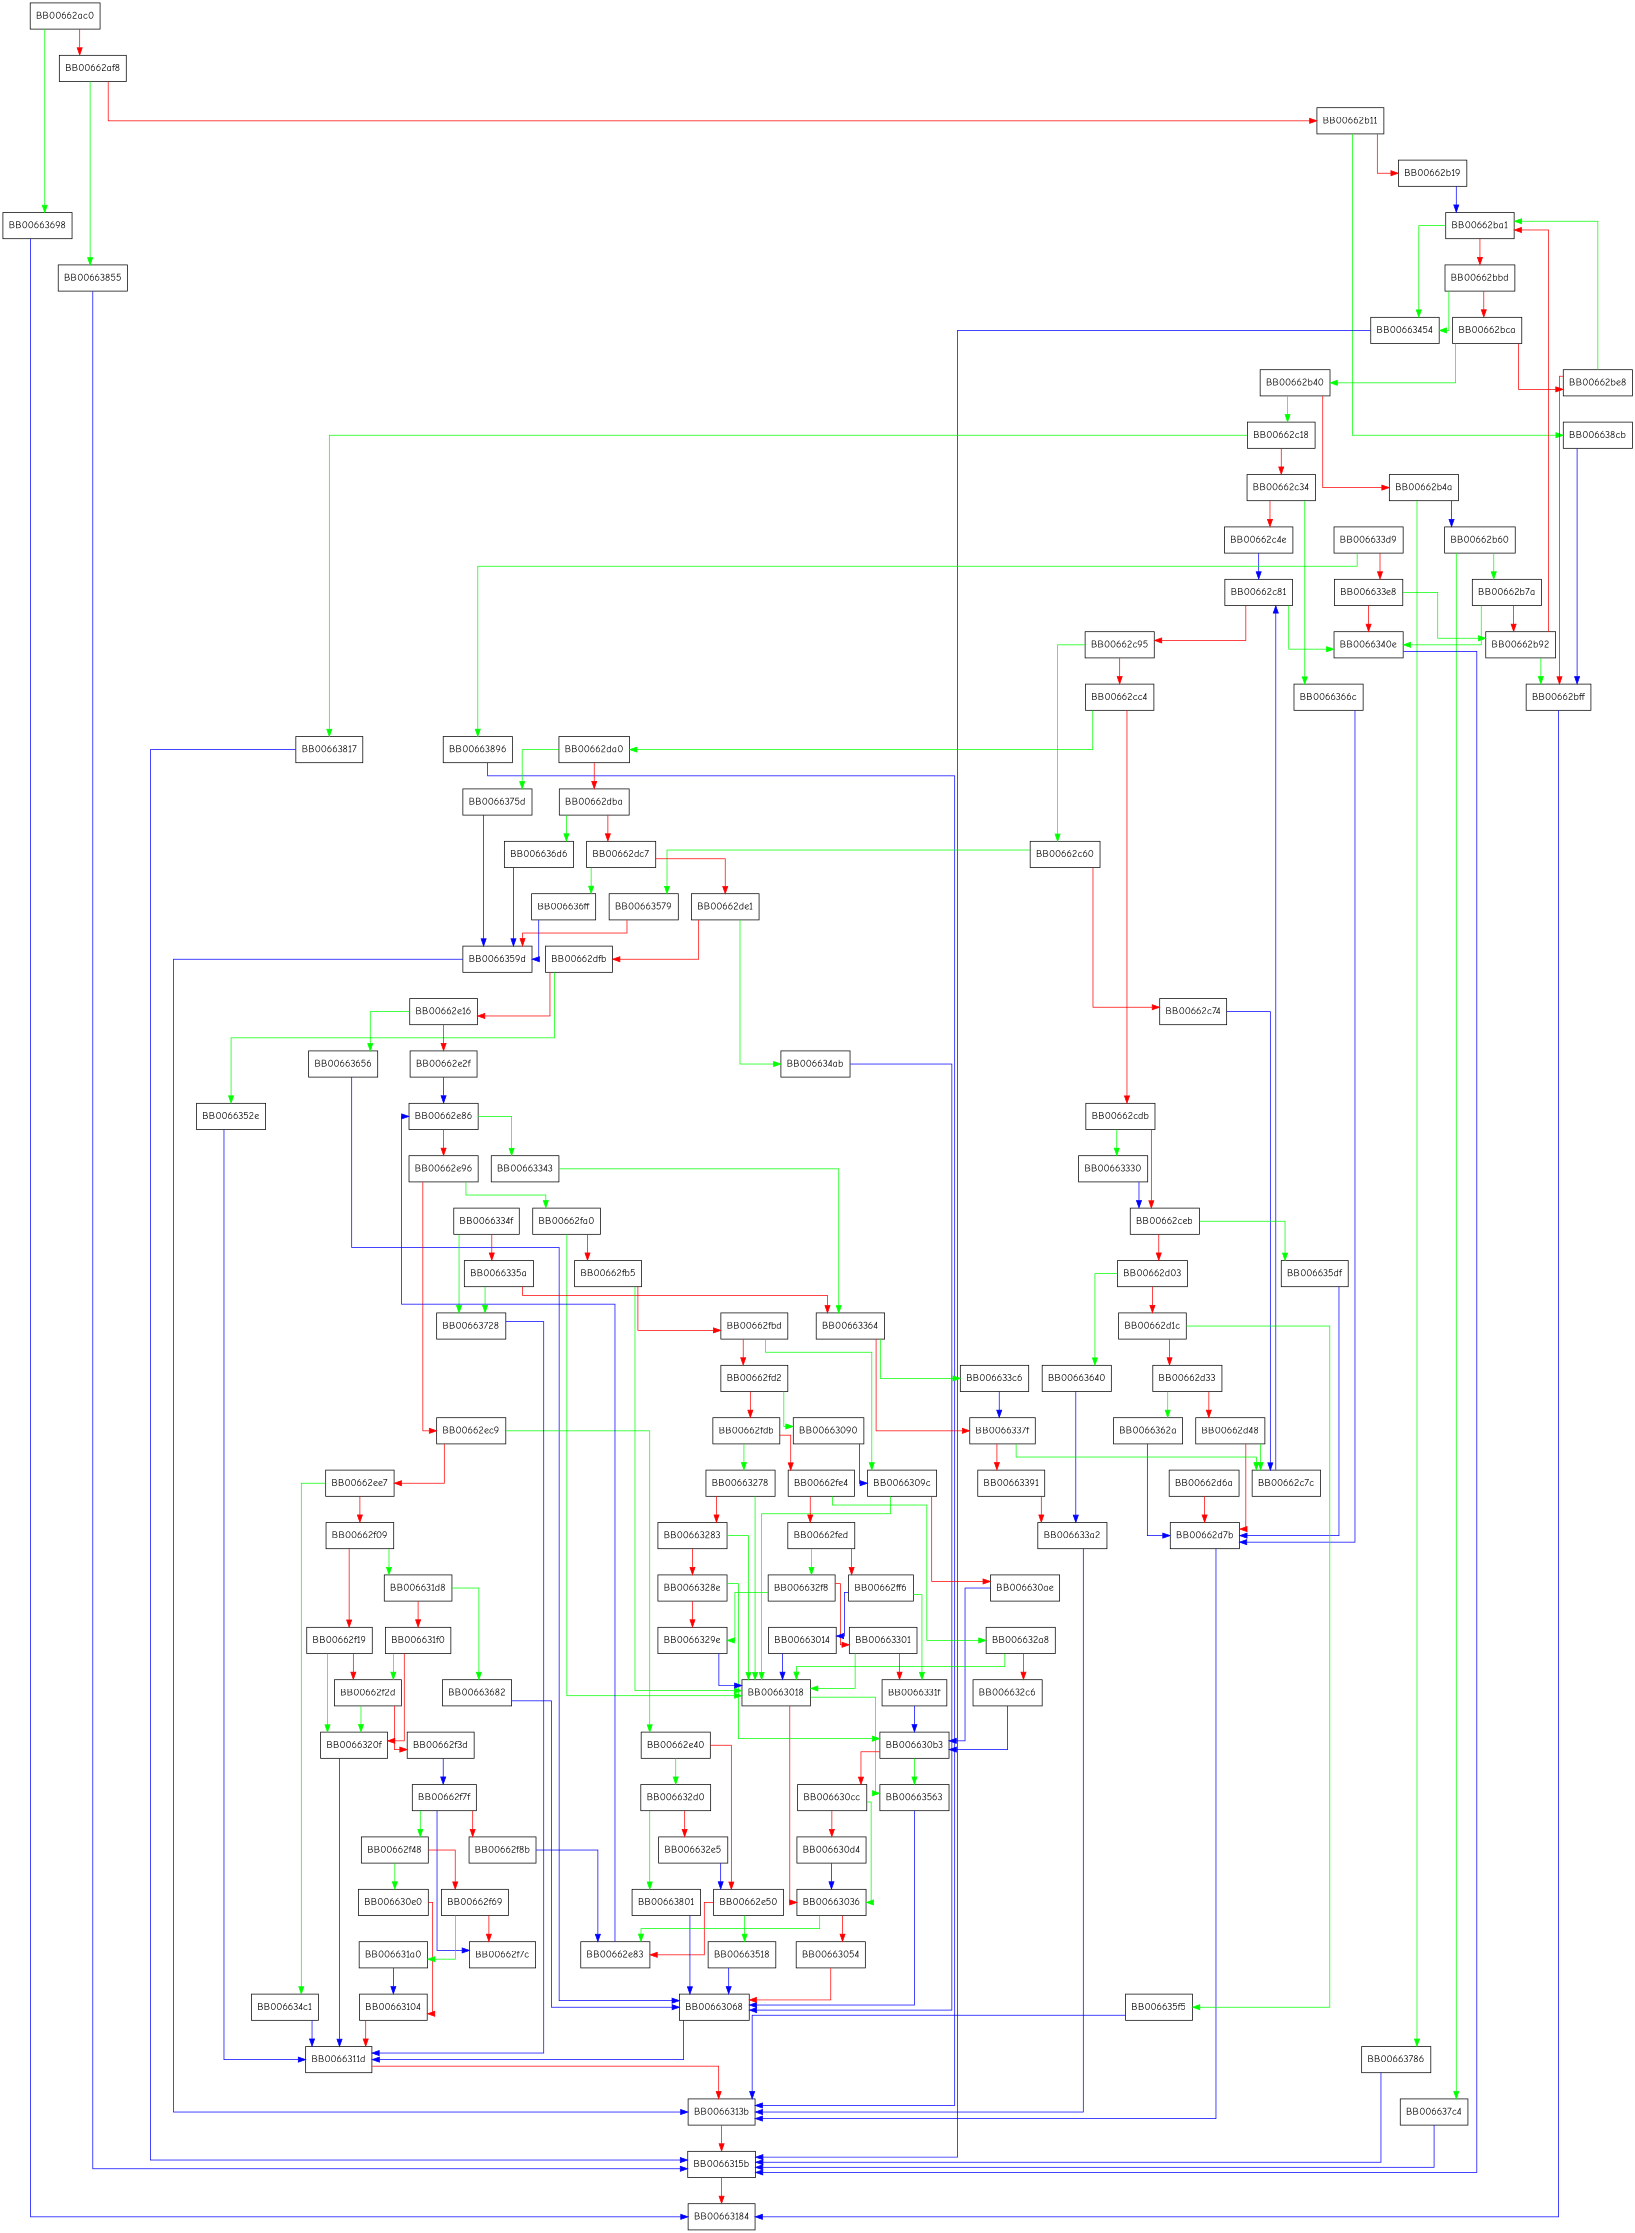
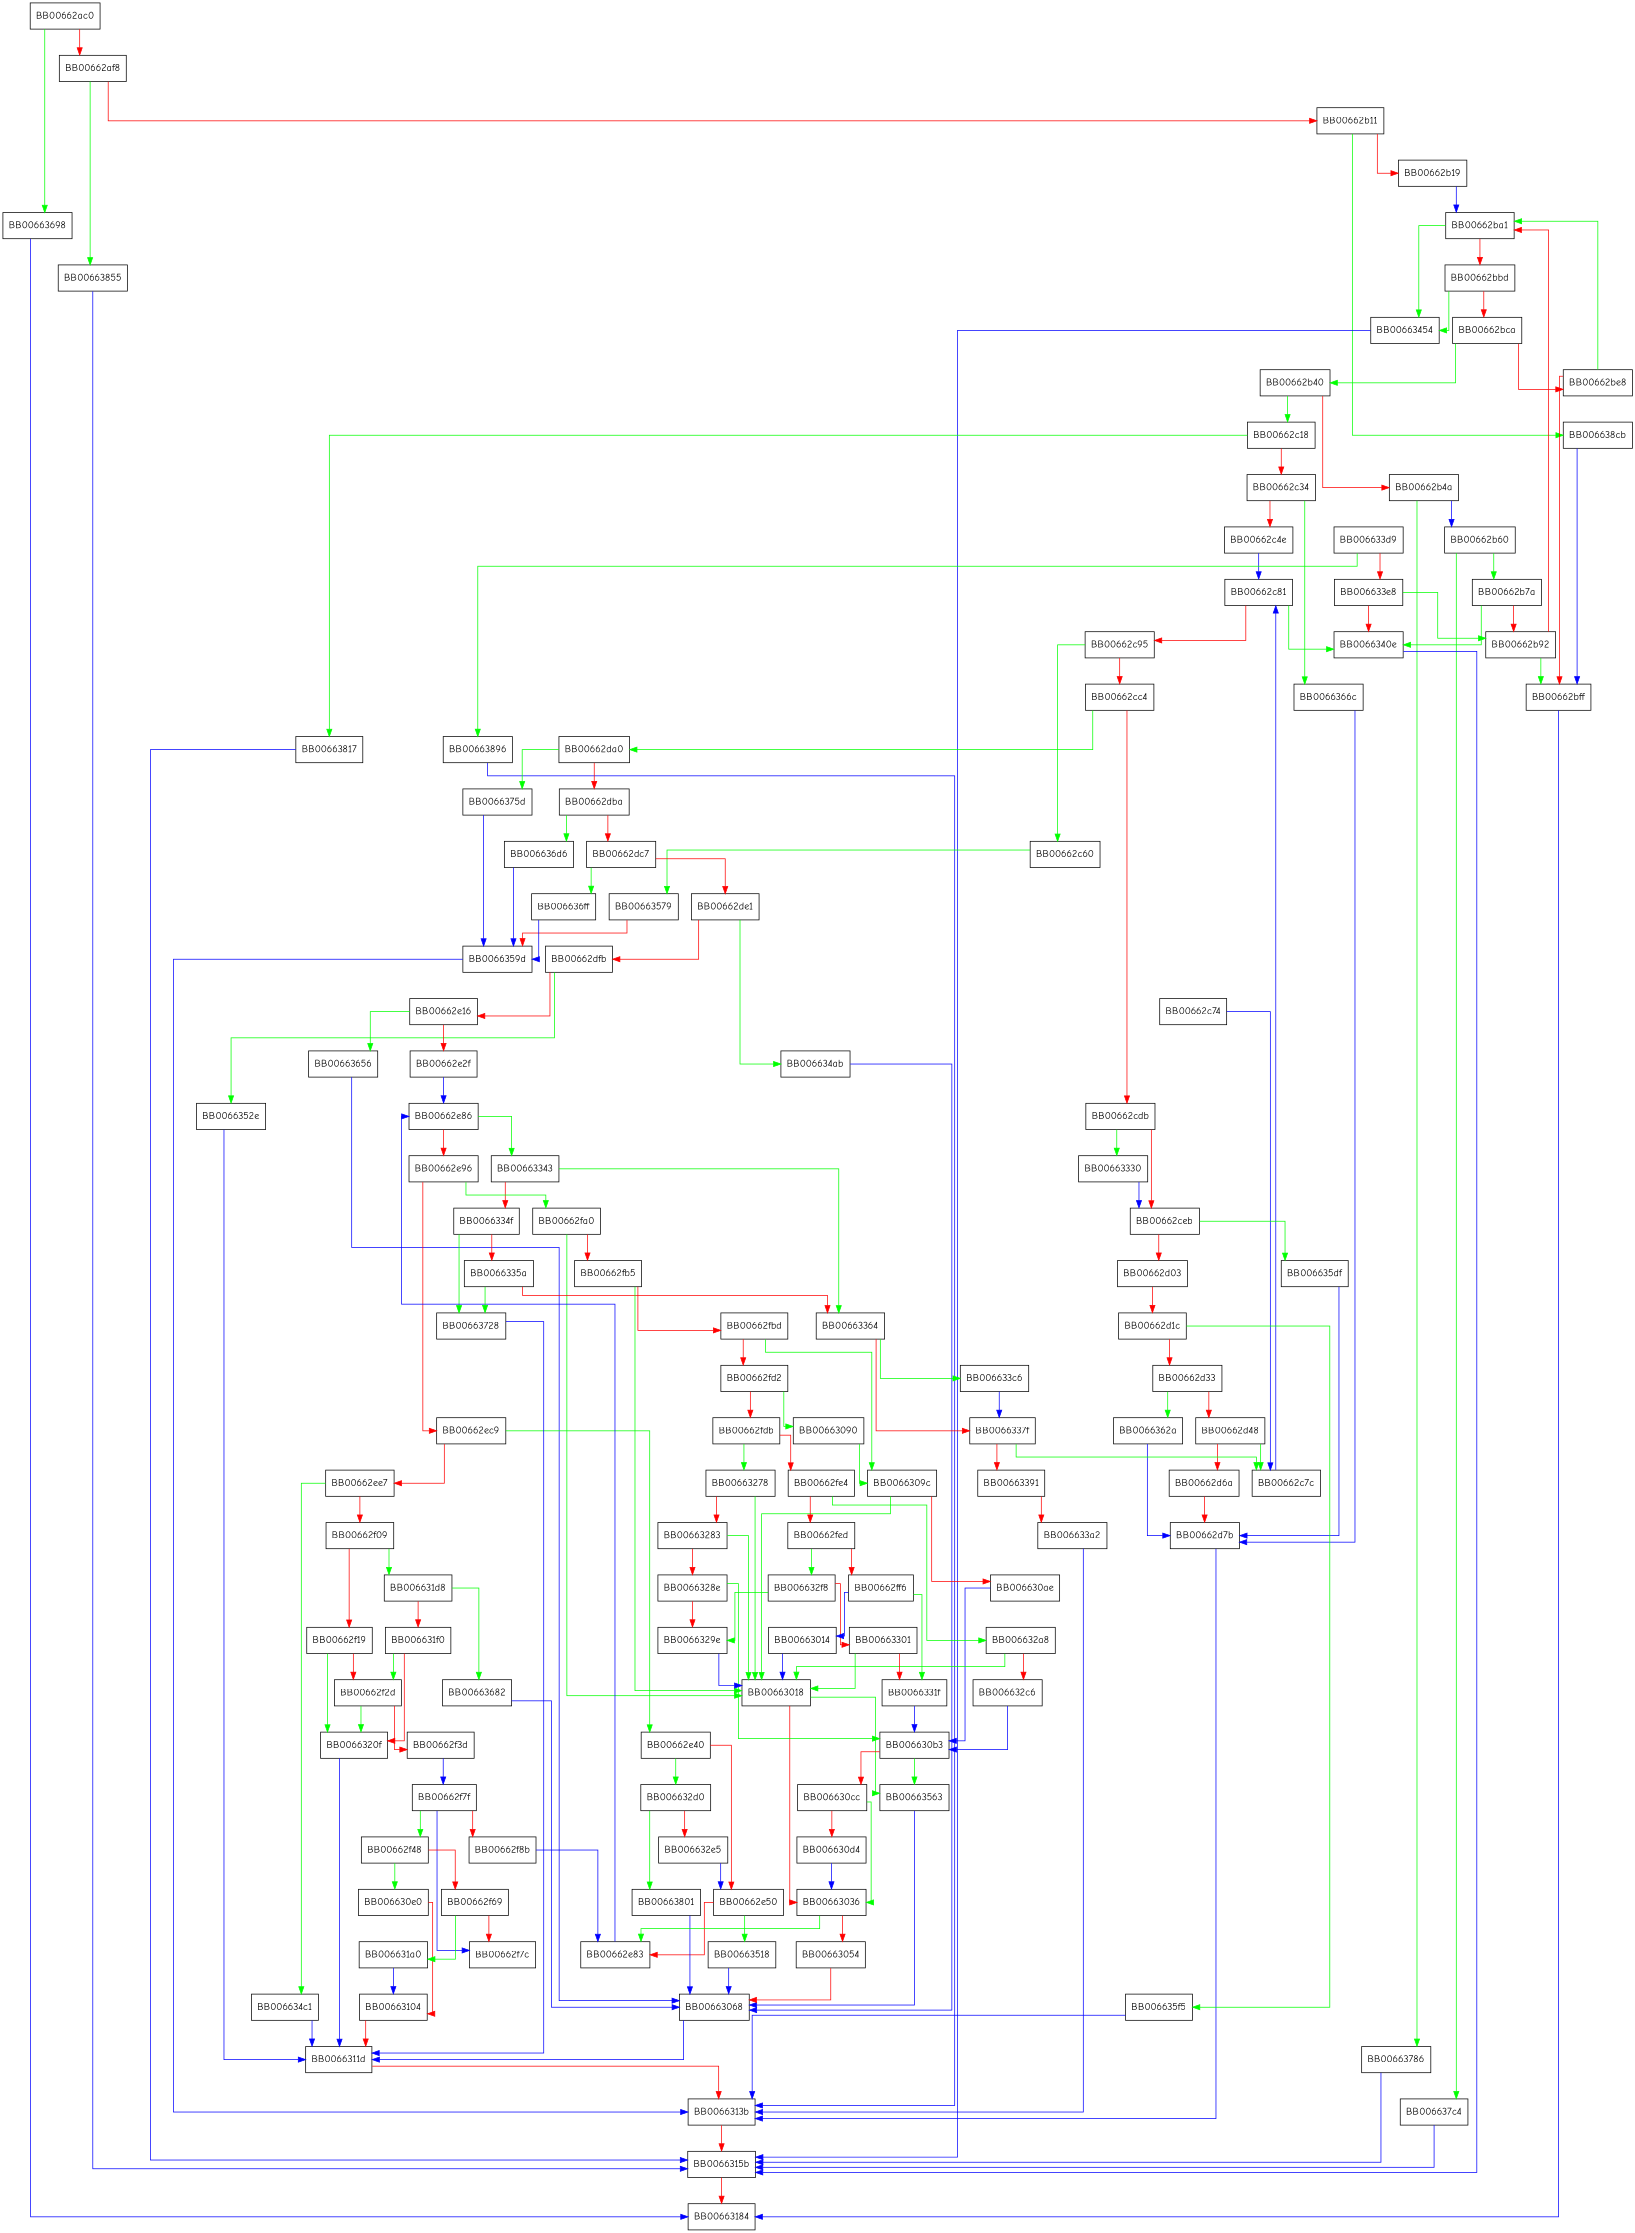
edge "BB00662c60" -> "BB00662c74": removed
edge "BB00663343" -> "BB0066334f": added
node "BB00663640": removed
edge "BB00663090" -> "BB0066309c": color blue -> green
edge "BB00662d48" -> "BB00662d7b": now "BB00662d48" -> "BB00662d6a"
